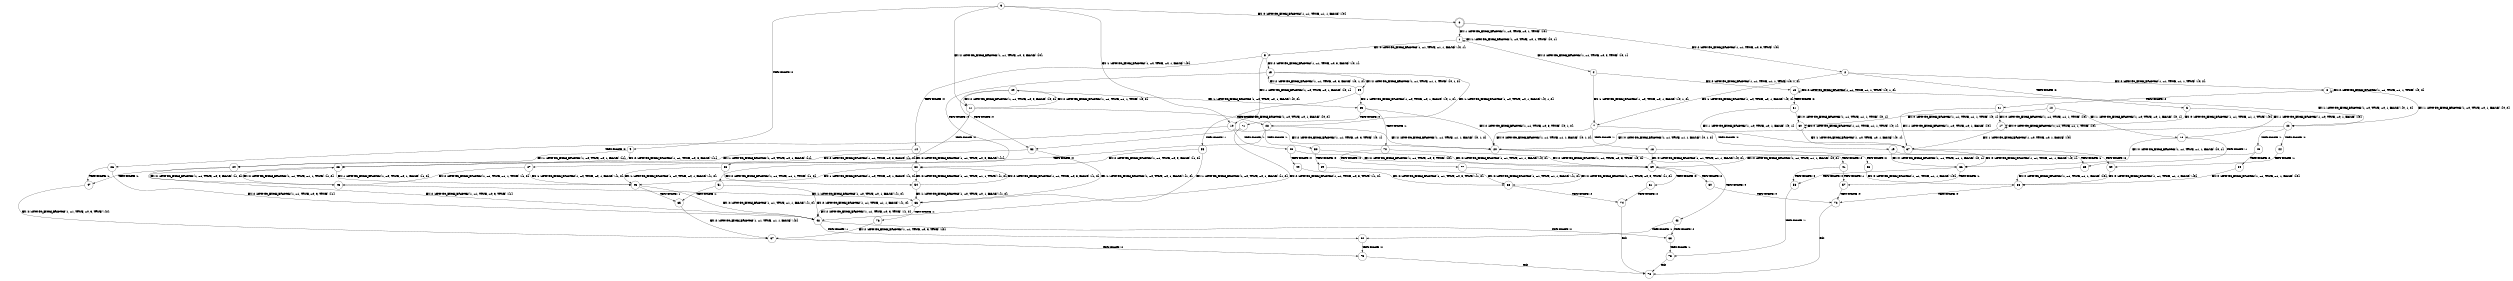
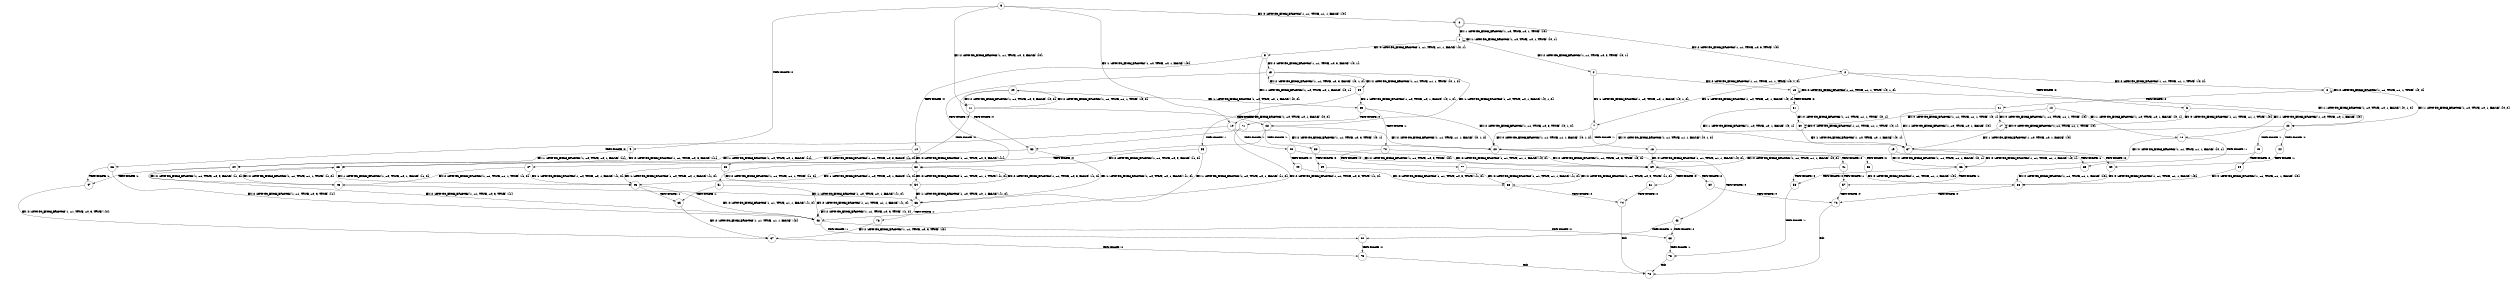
edge "7" -> "19": removed, label "TERMINATE !2"
